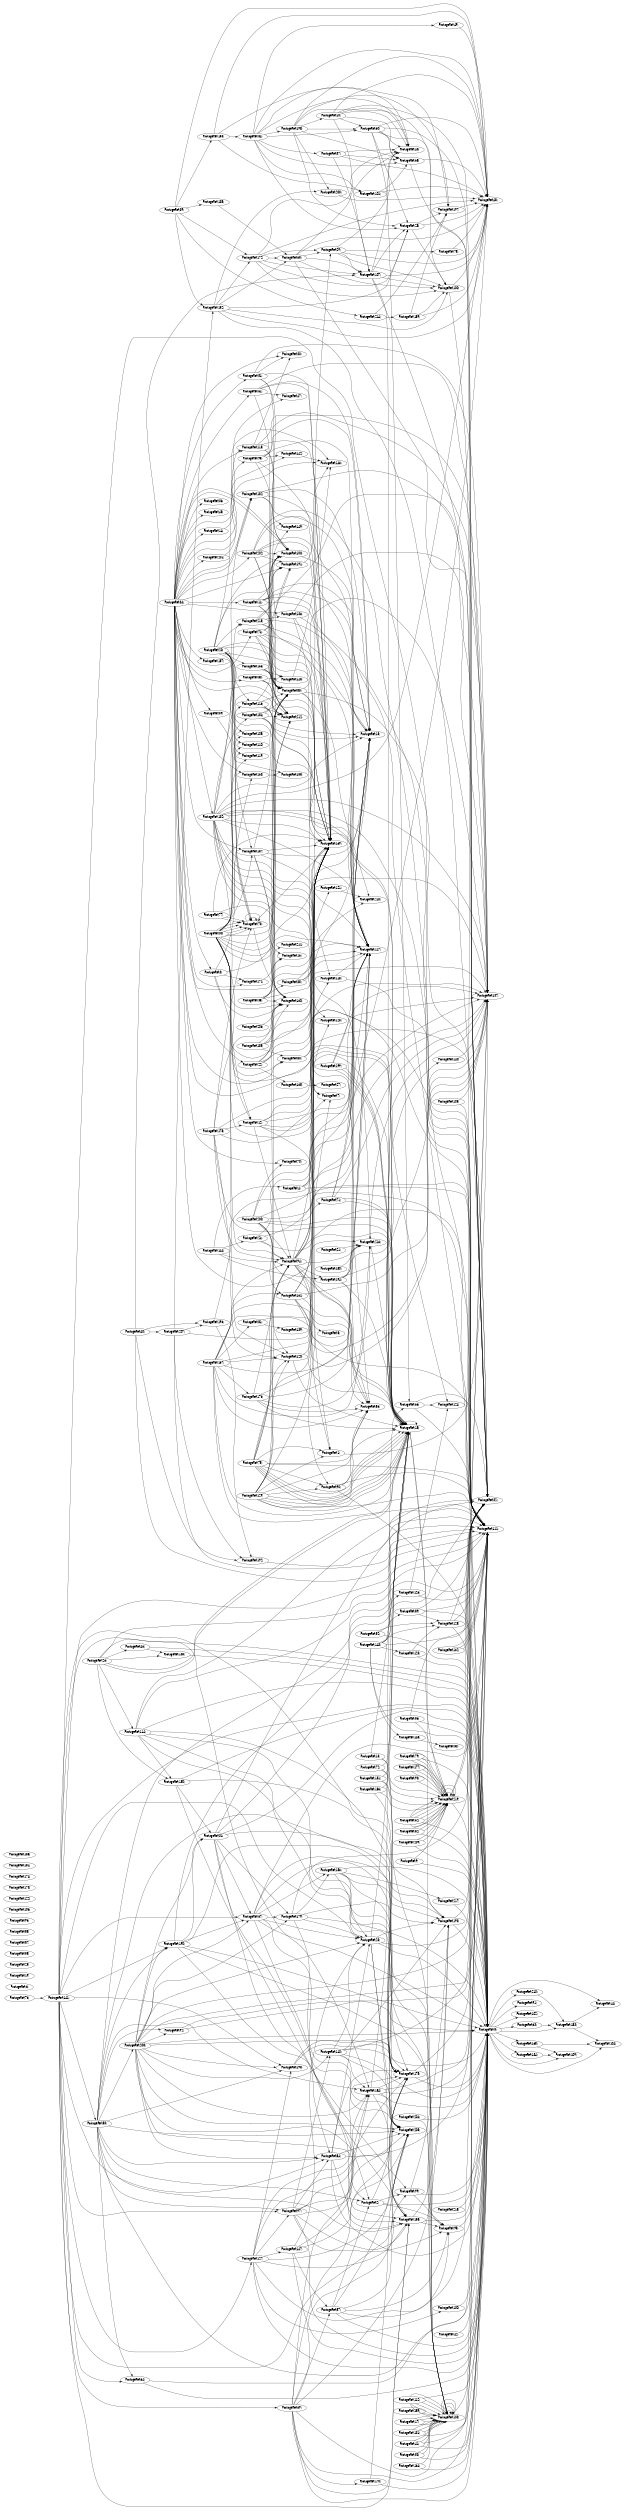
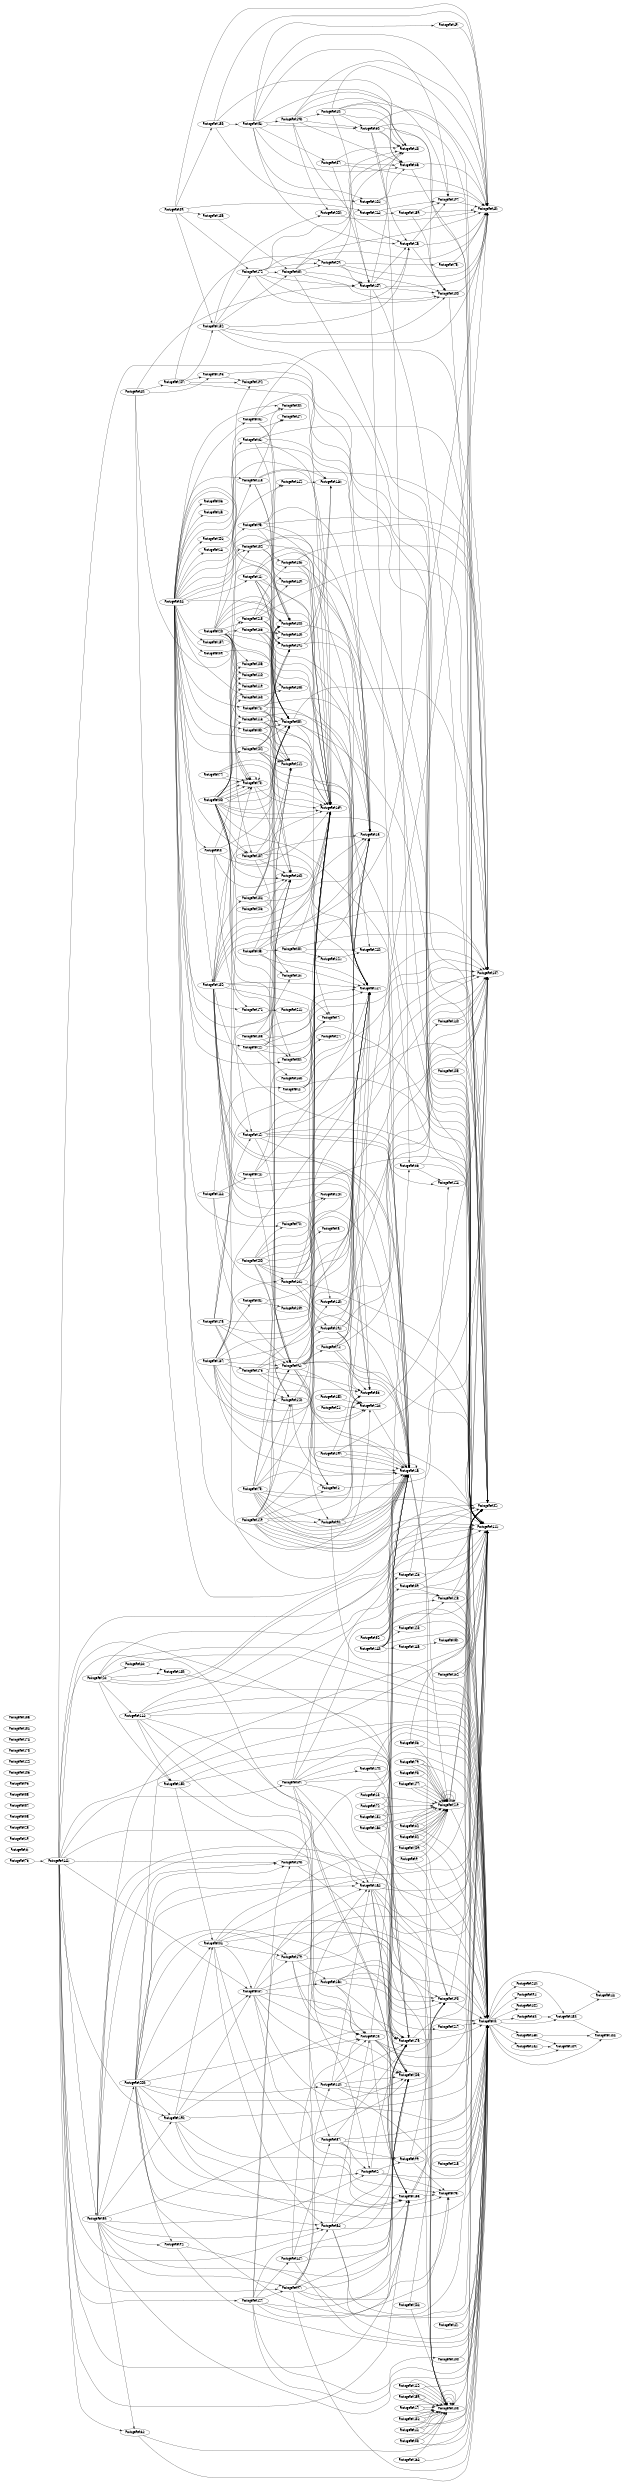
edge "PackageRef(202)" -> "PackageRef(15)": now "PackageRef(191)" -> "PackageRef(15)"
